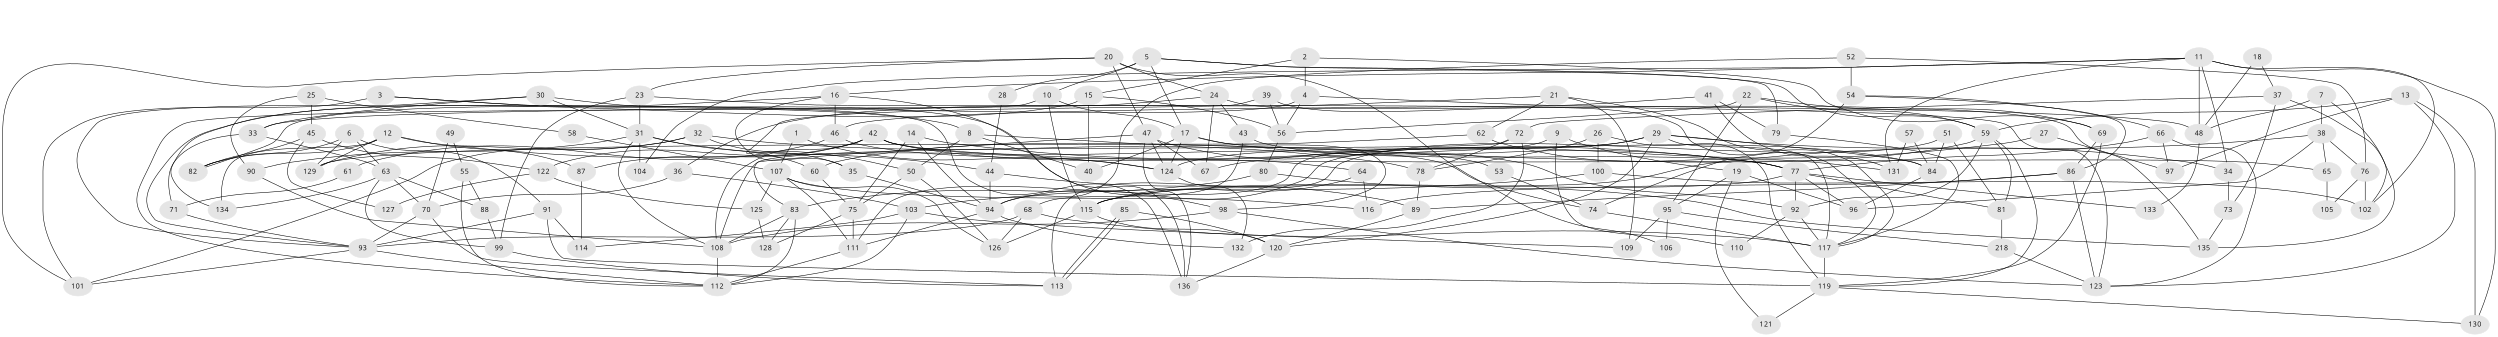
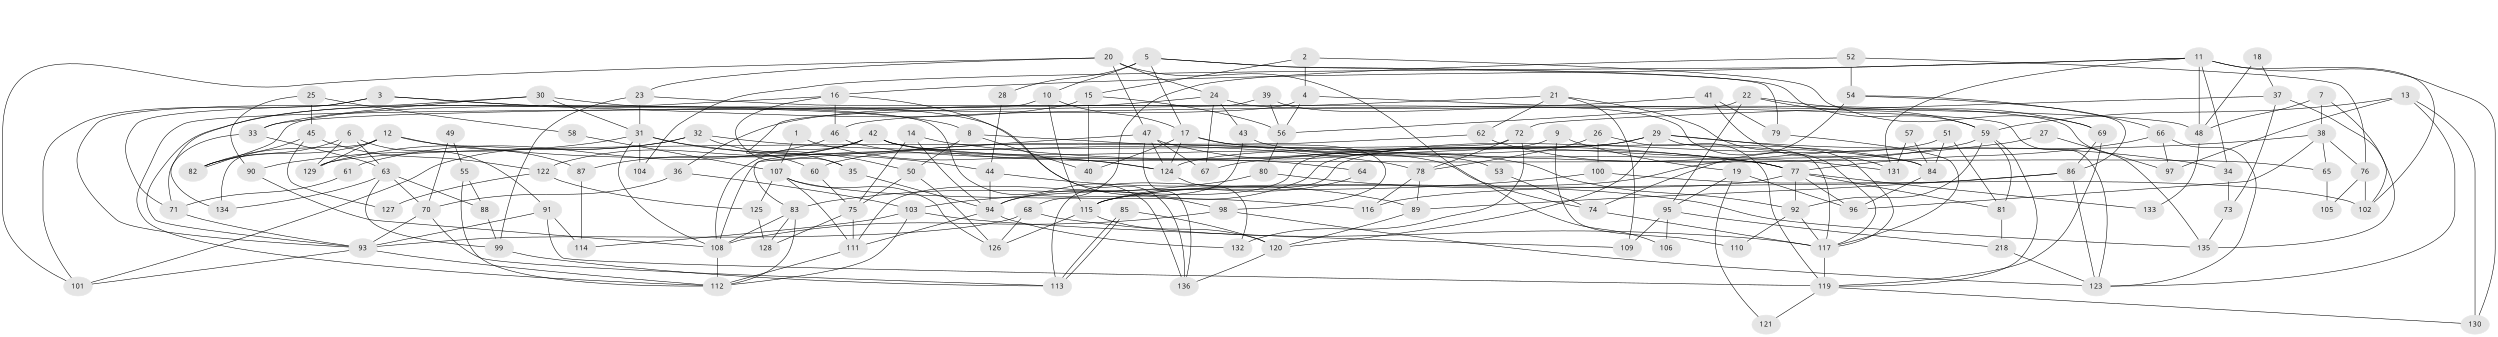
edge "3" -- "71": added
edge "64" -- "116": now "78" -- "116"
